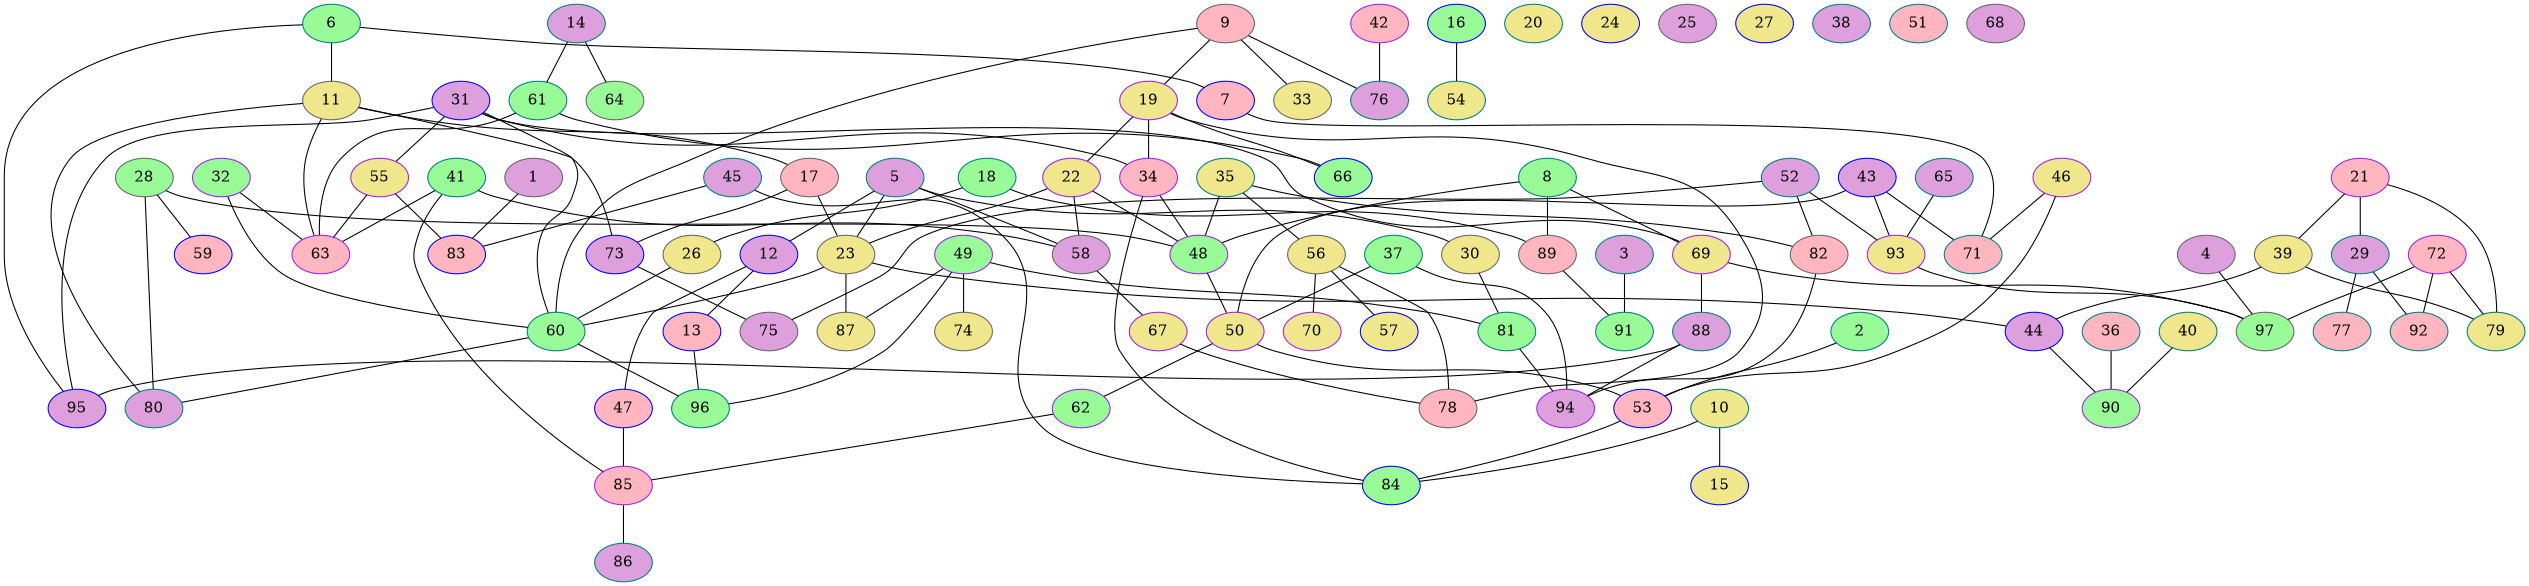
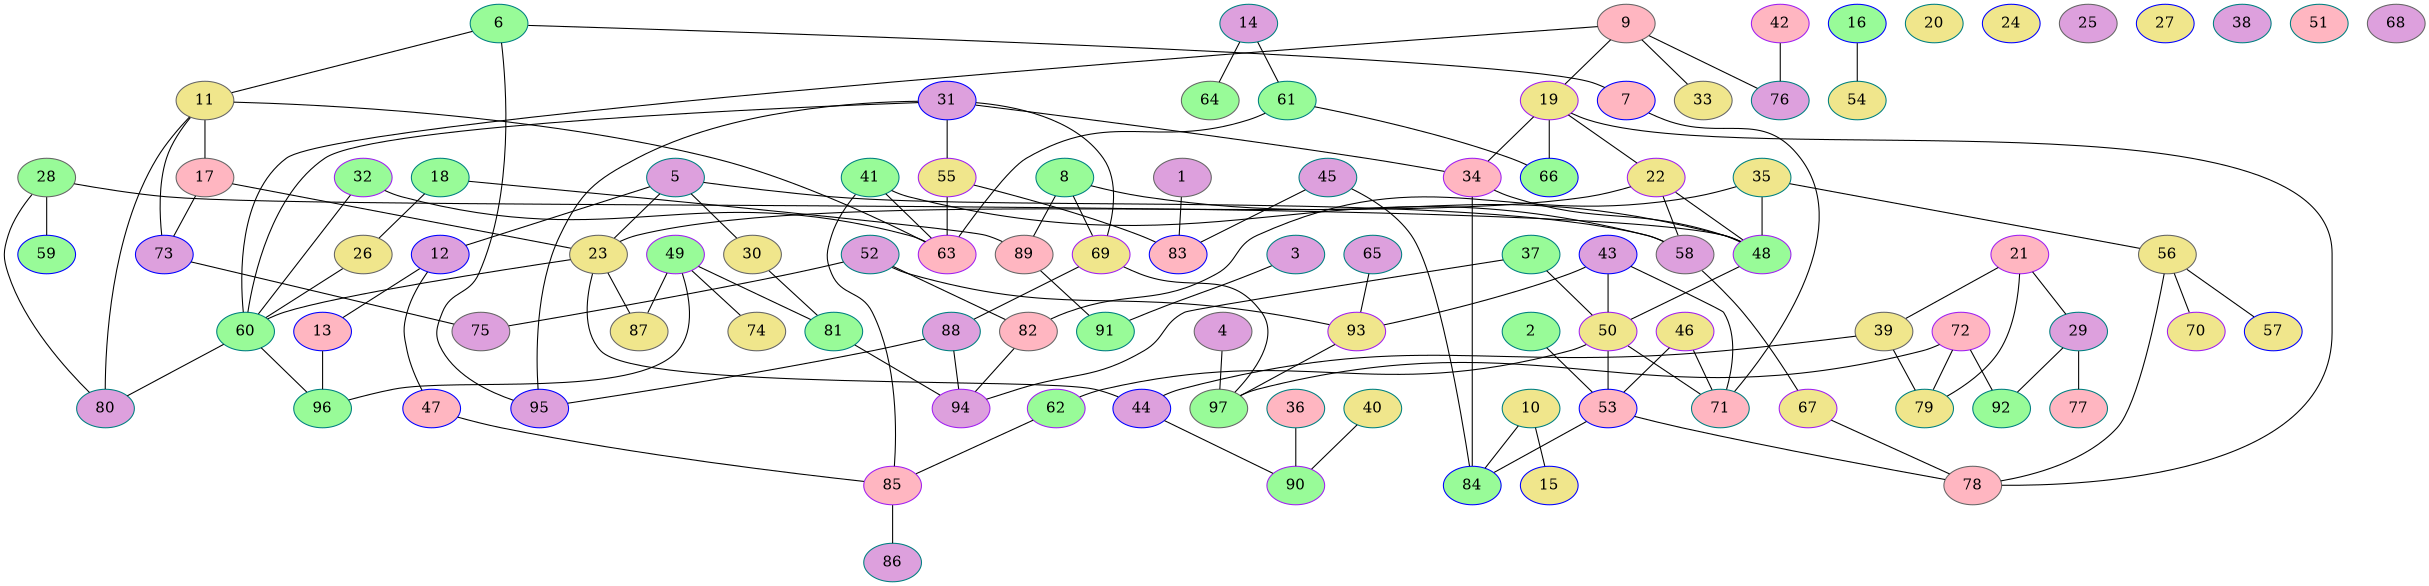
node "59": fillcolor lightpink -> palegreen
node "92": fillcolor lightpink -> palegreen
edge "50" -- "71": added
edge "53" -- "78": added
